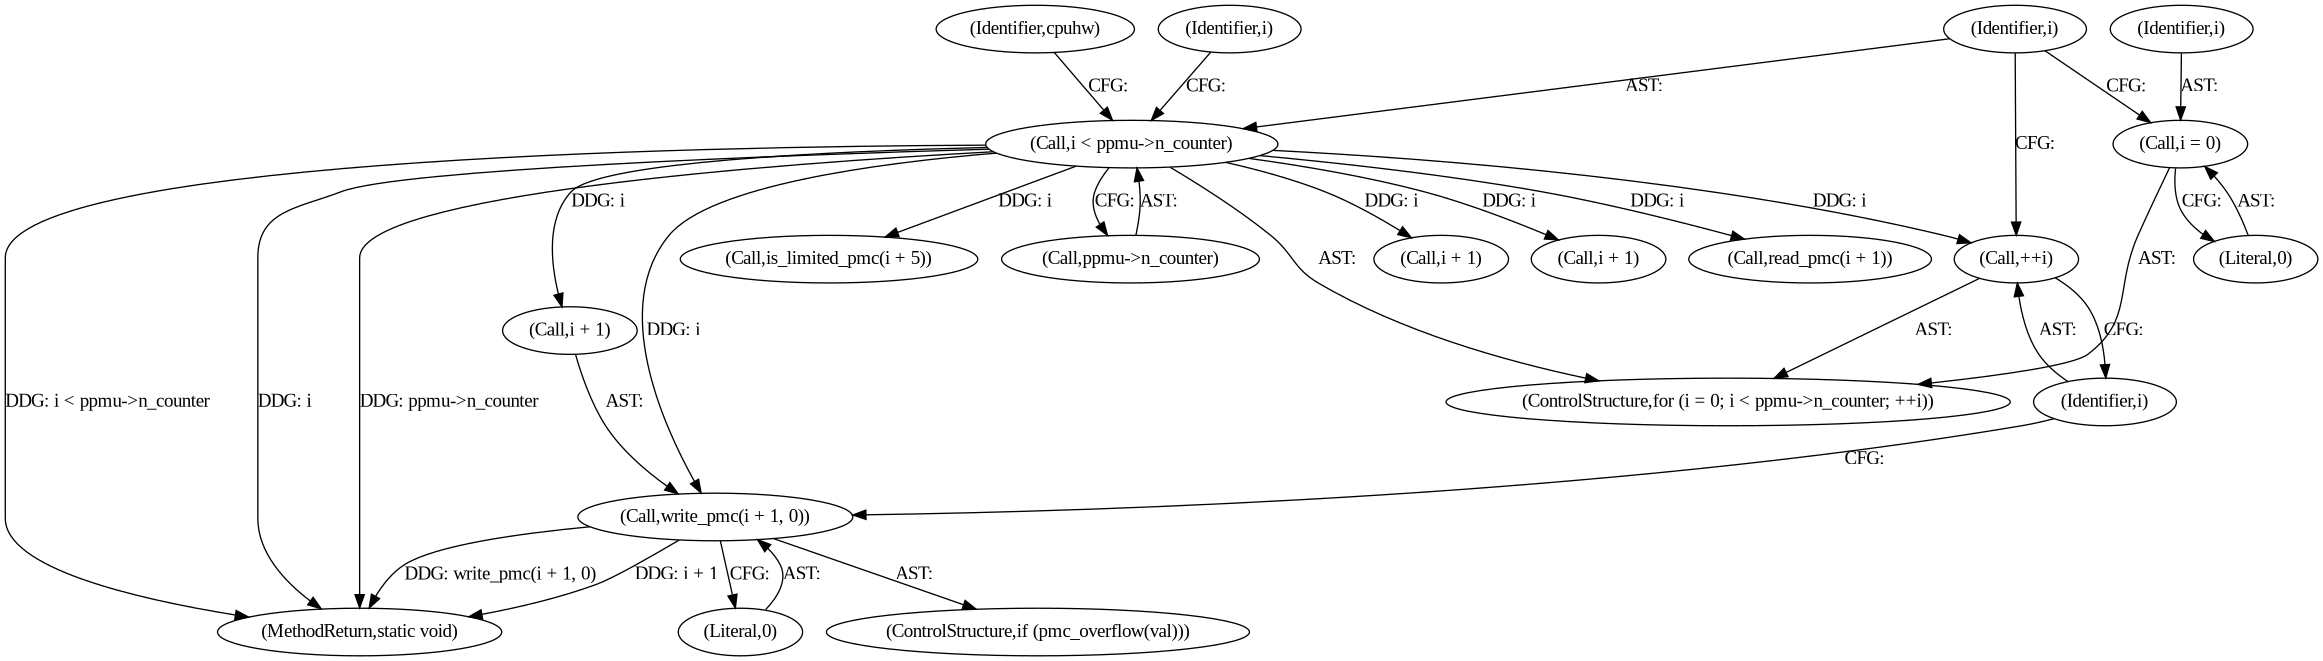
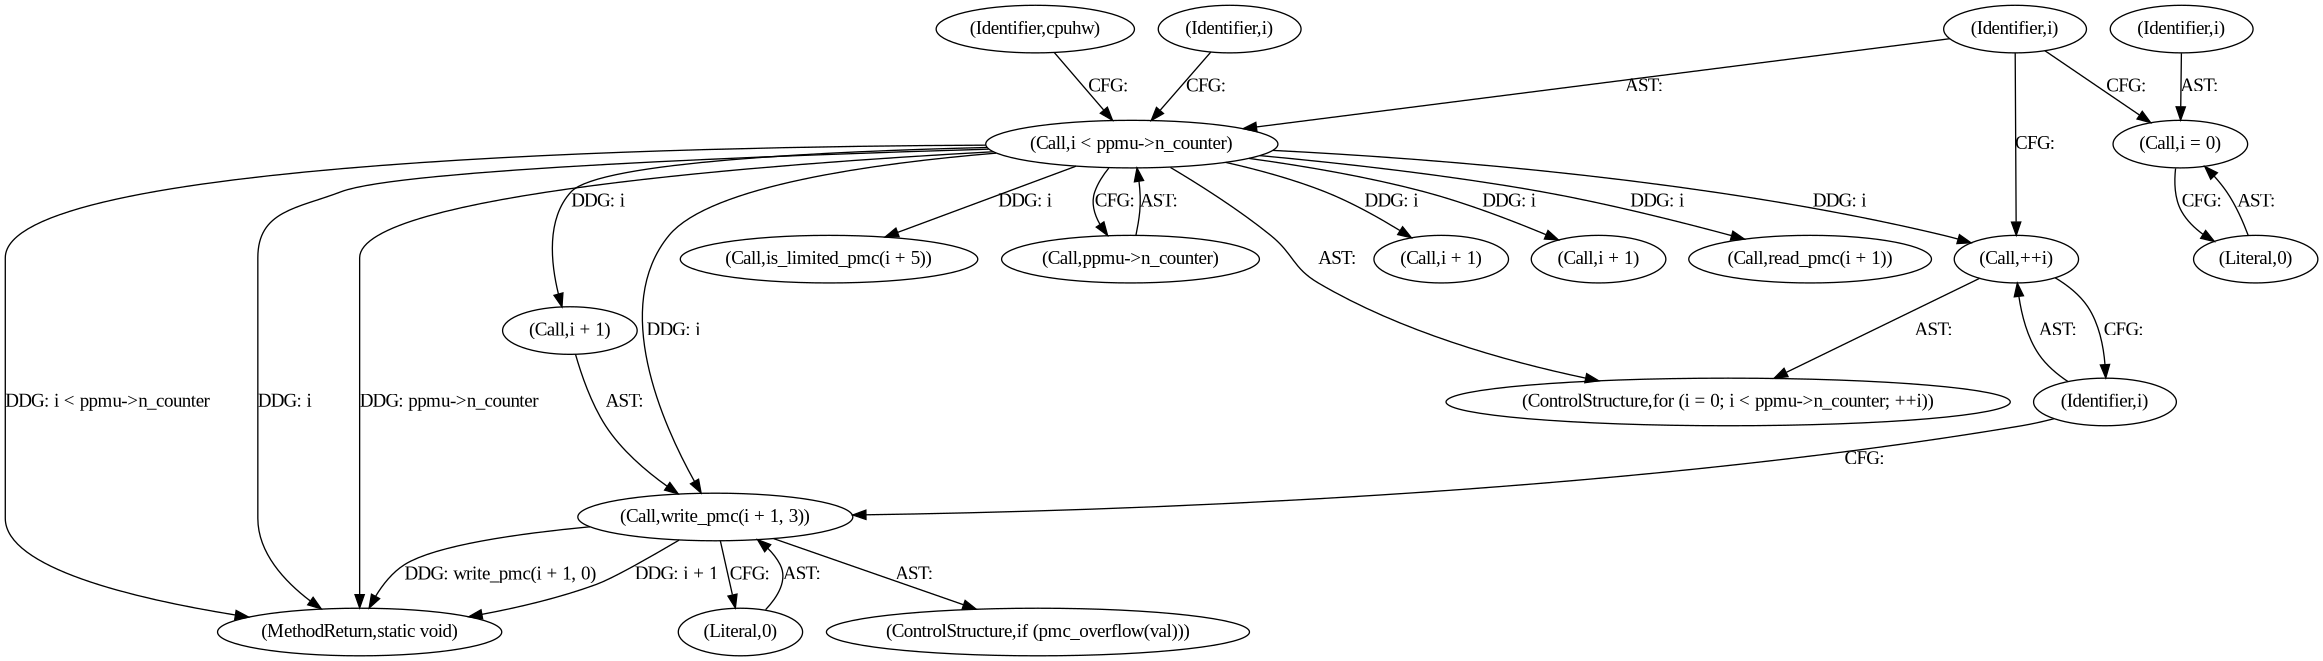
edge "(Call,i = 0)" -> "(ControlStructure,for (i = 0; i < ppmu->n_counter; ++i))": removed, label "AST:"
node "(Call,write_pmc(i + 1, 0))": label "(Call,write_pmc(i + 1, 0))" -> "(Call,write_pmc(i + 1, 3))"
